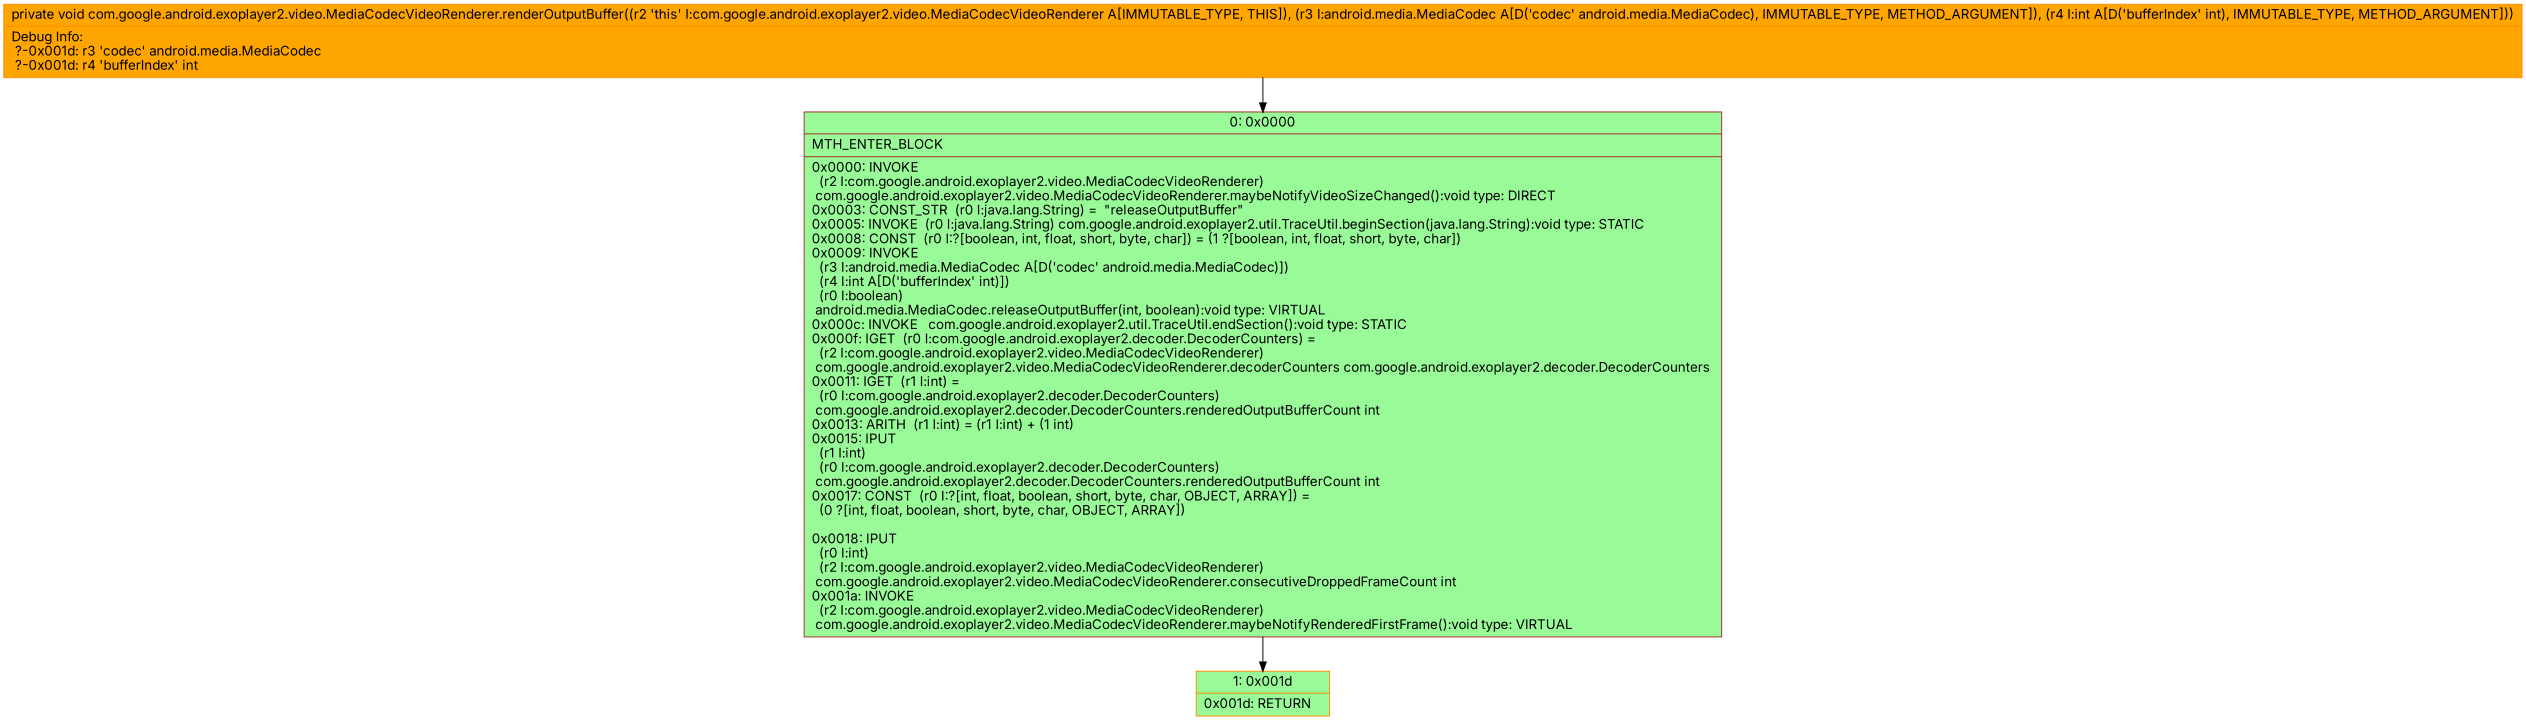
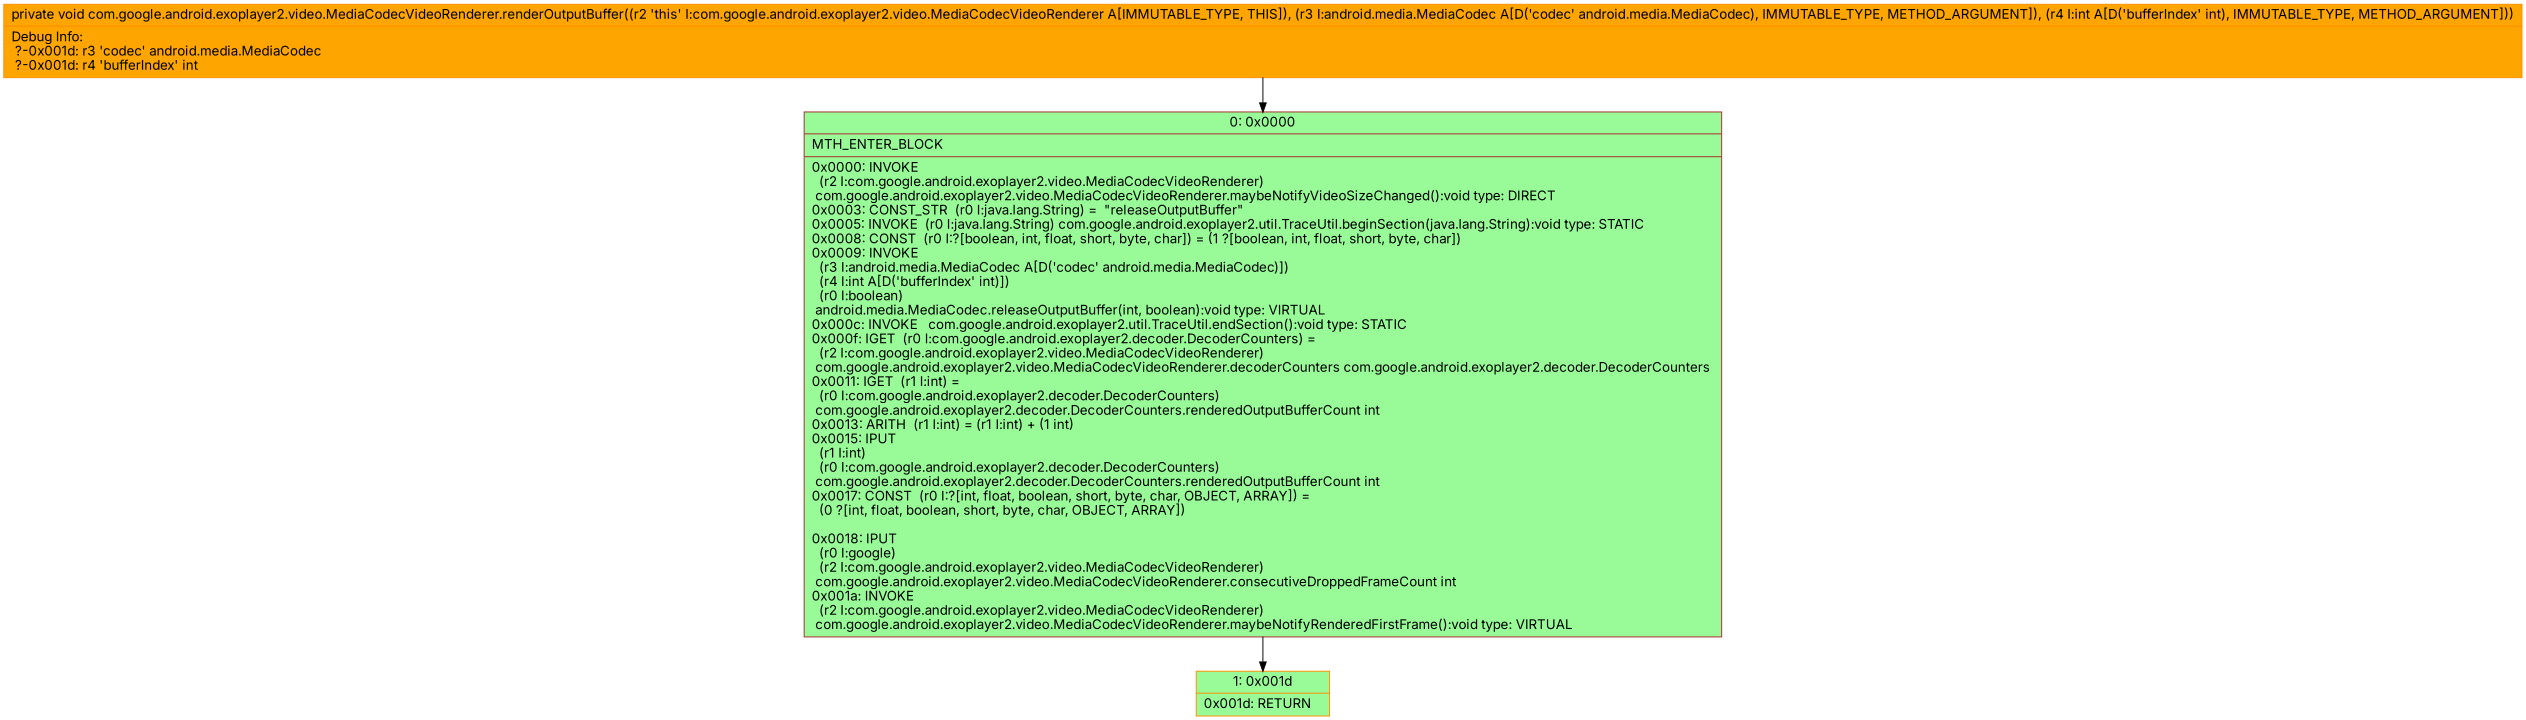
node "0: 0x0000": text "(r0 I:int)" -> "(r0 I:google)"
